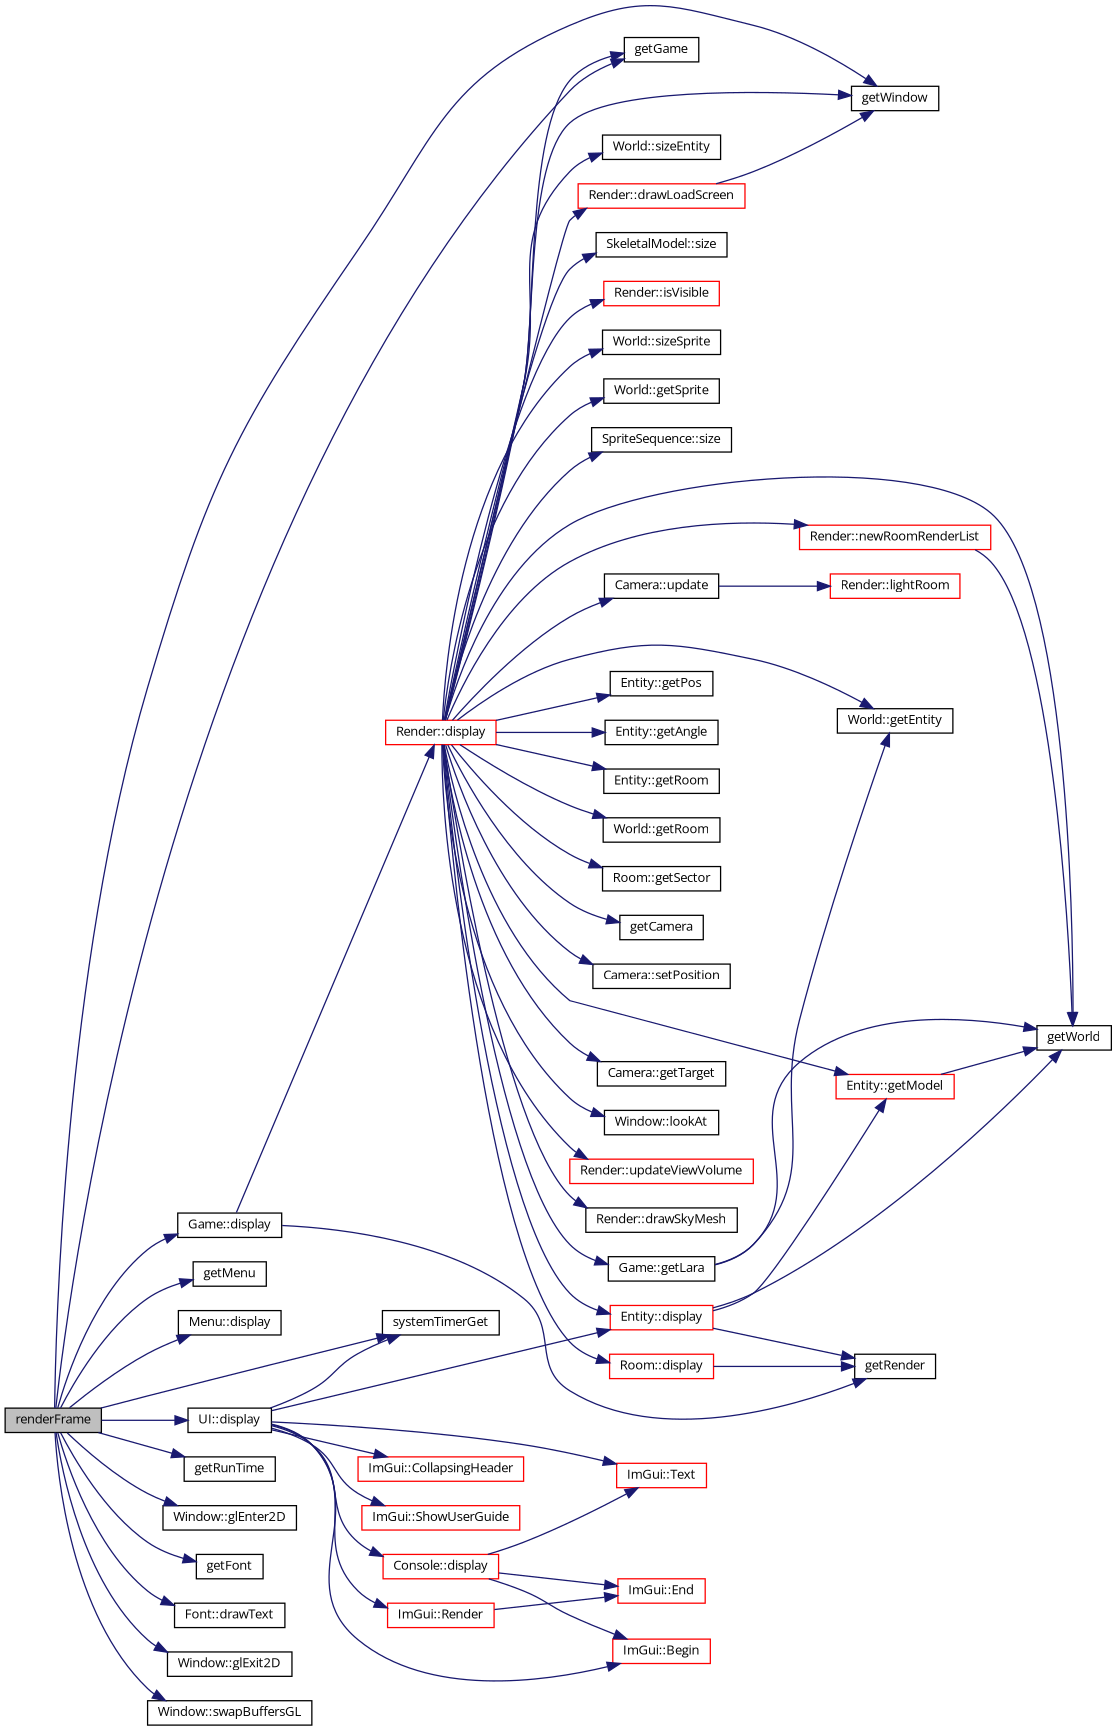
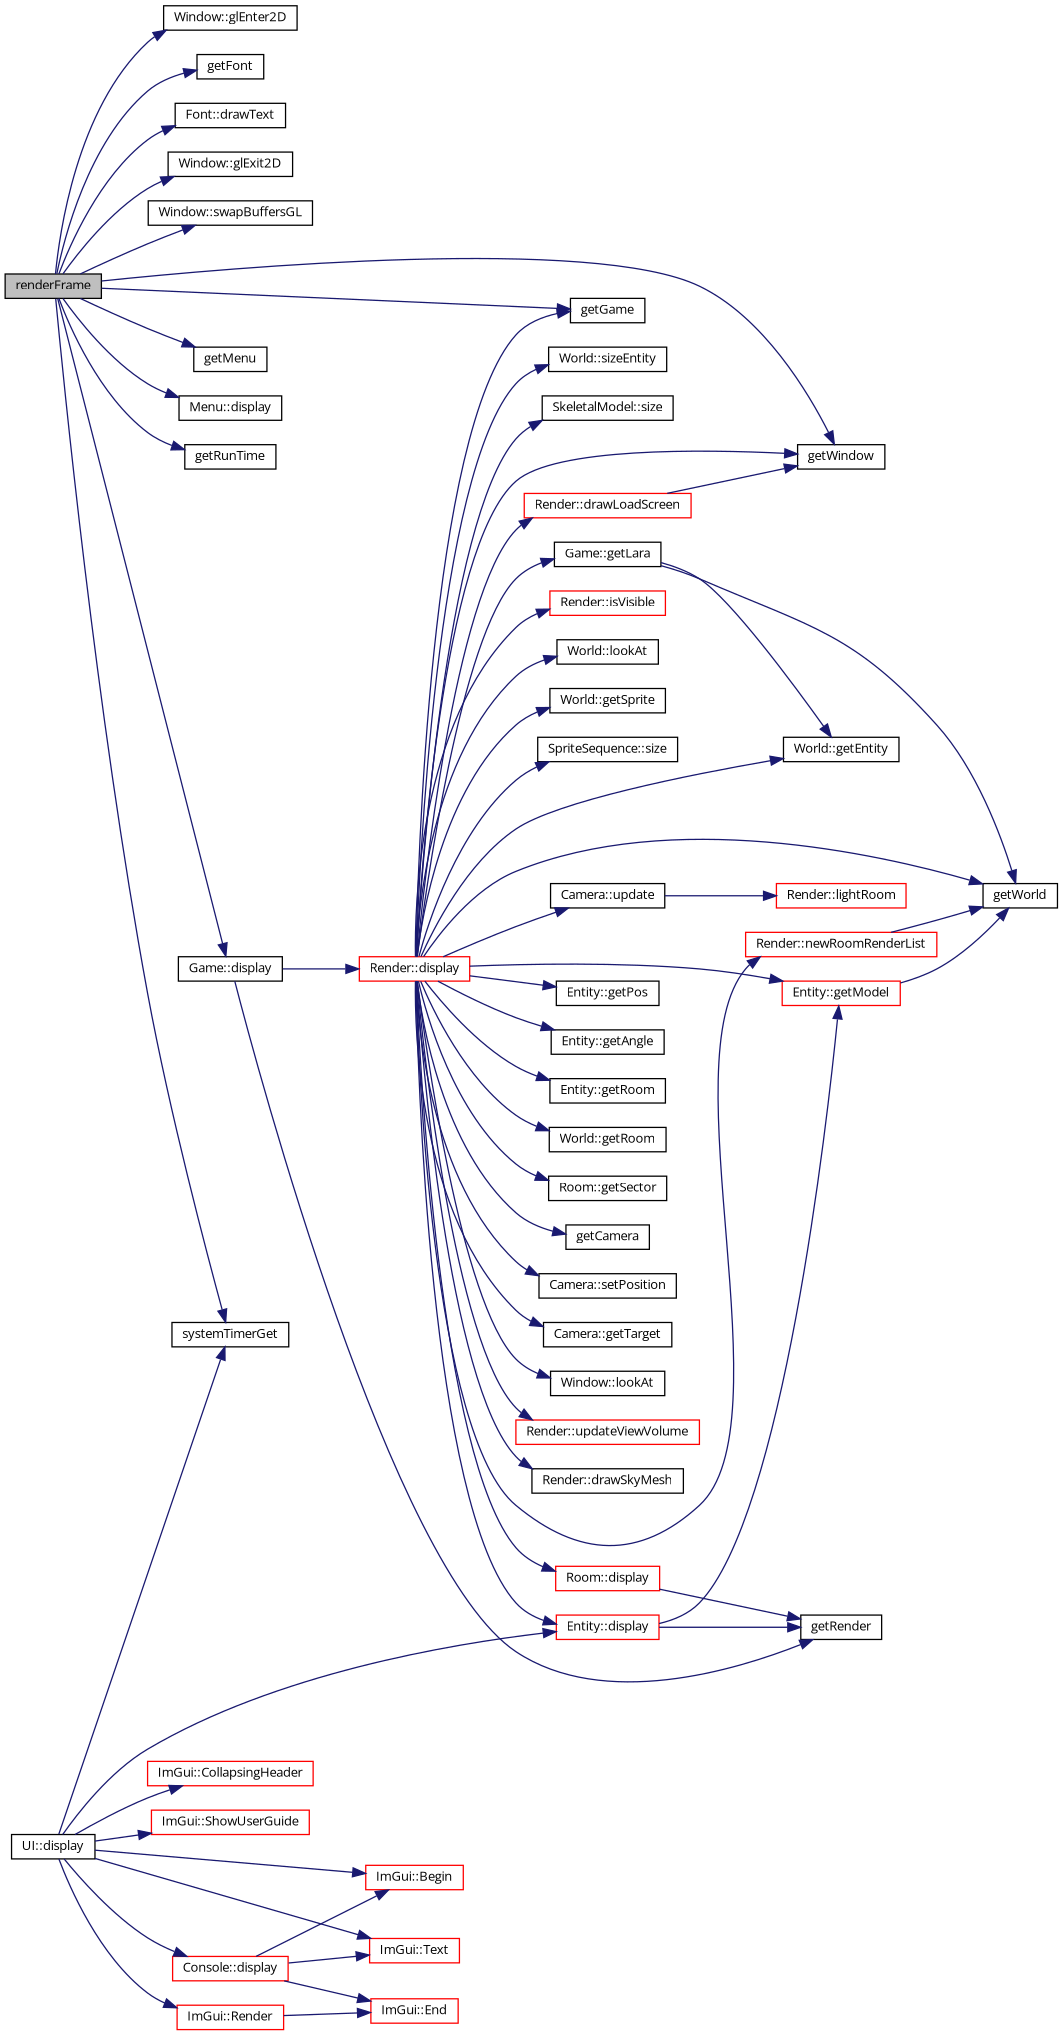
node "World::sizeSprite": label "World::sizeSprite" -> "World::lookAt"
edge "Entity::display" -> "getWorld": removed
edge "renderFrame" -> "UI::display": removed
